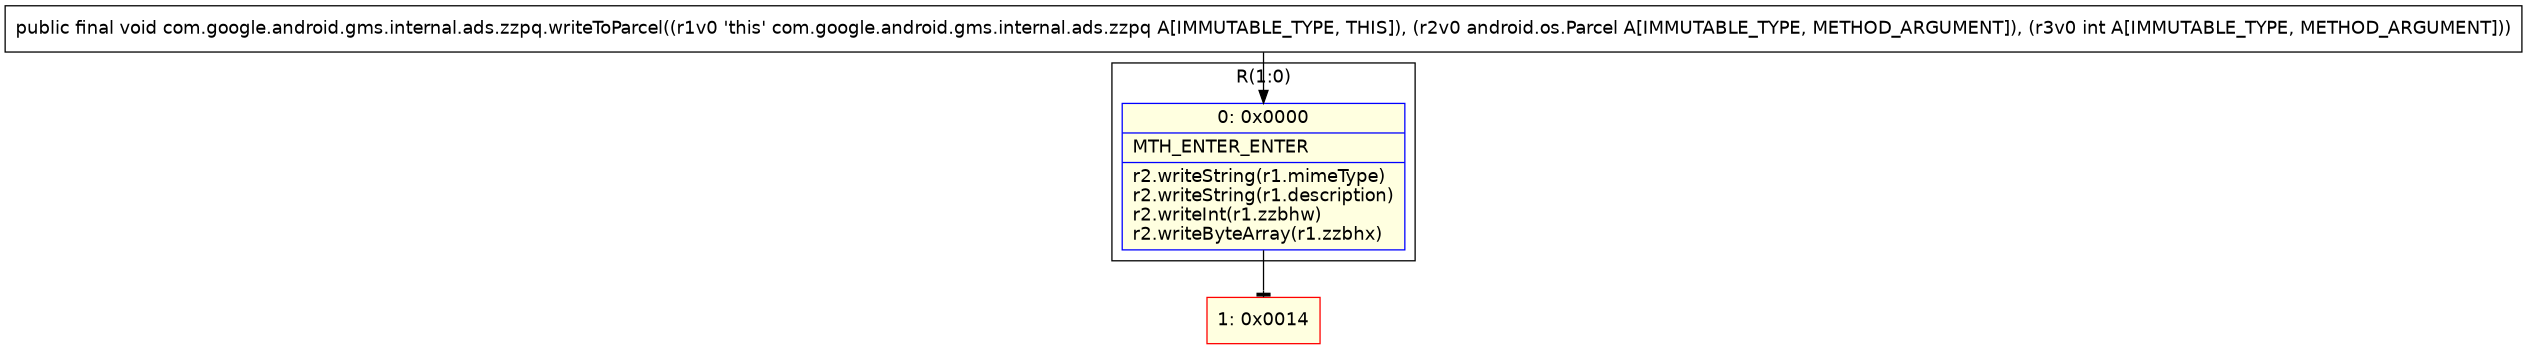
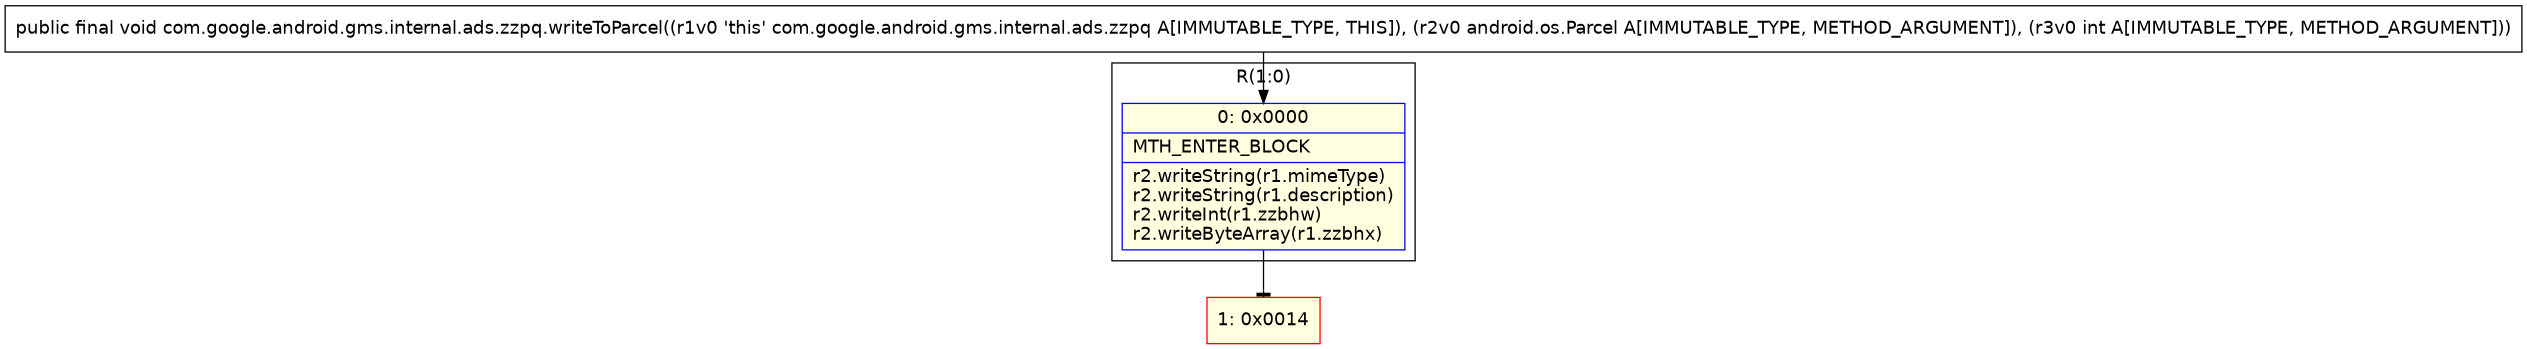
node "0: 0x0000": text "MTH_ENTER_ENTER" -> "MTH_ENTER_BLOCK"
